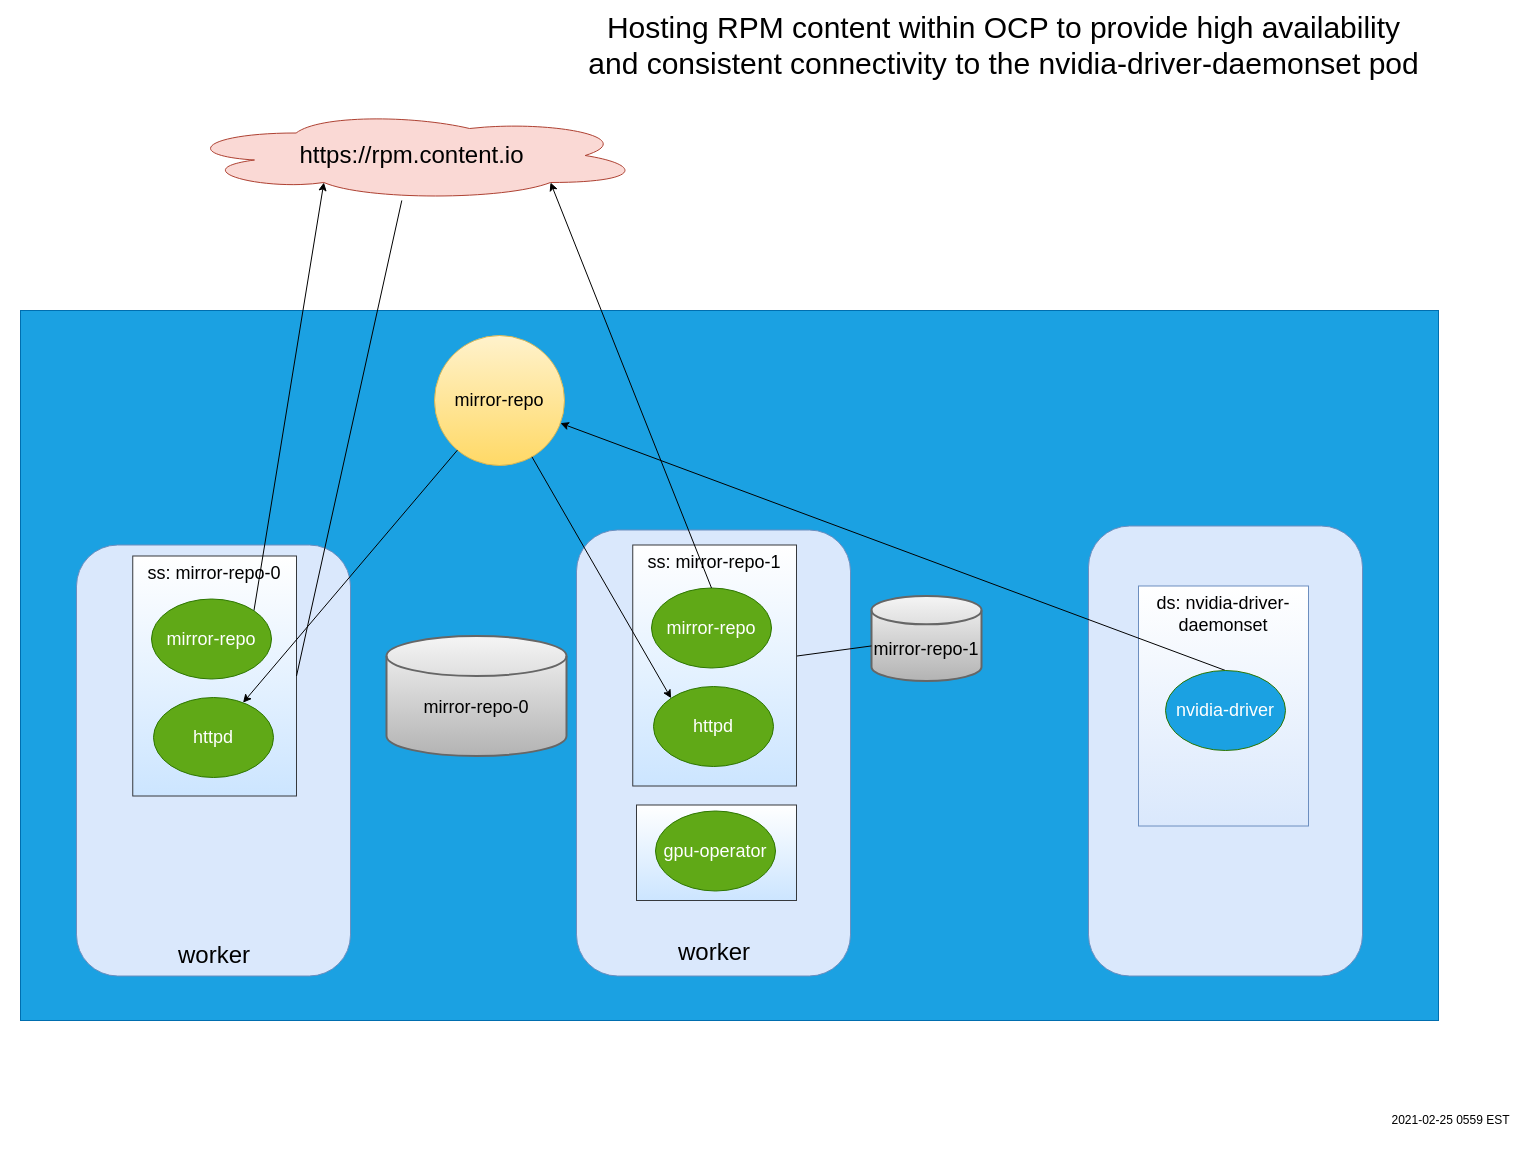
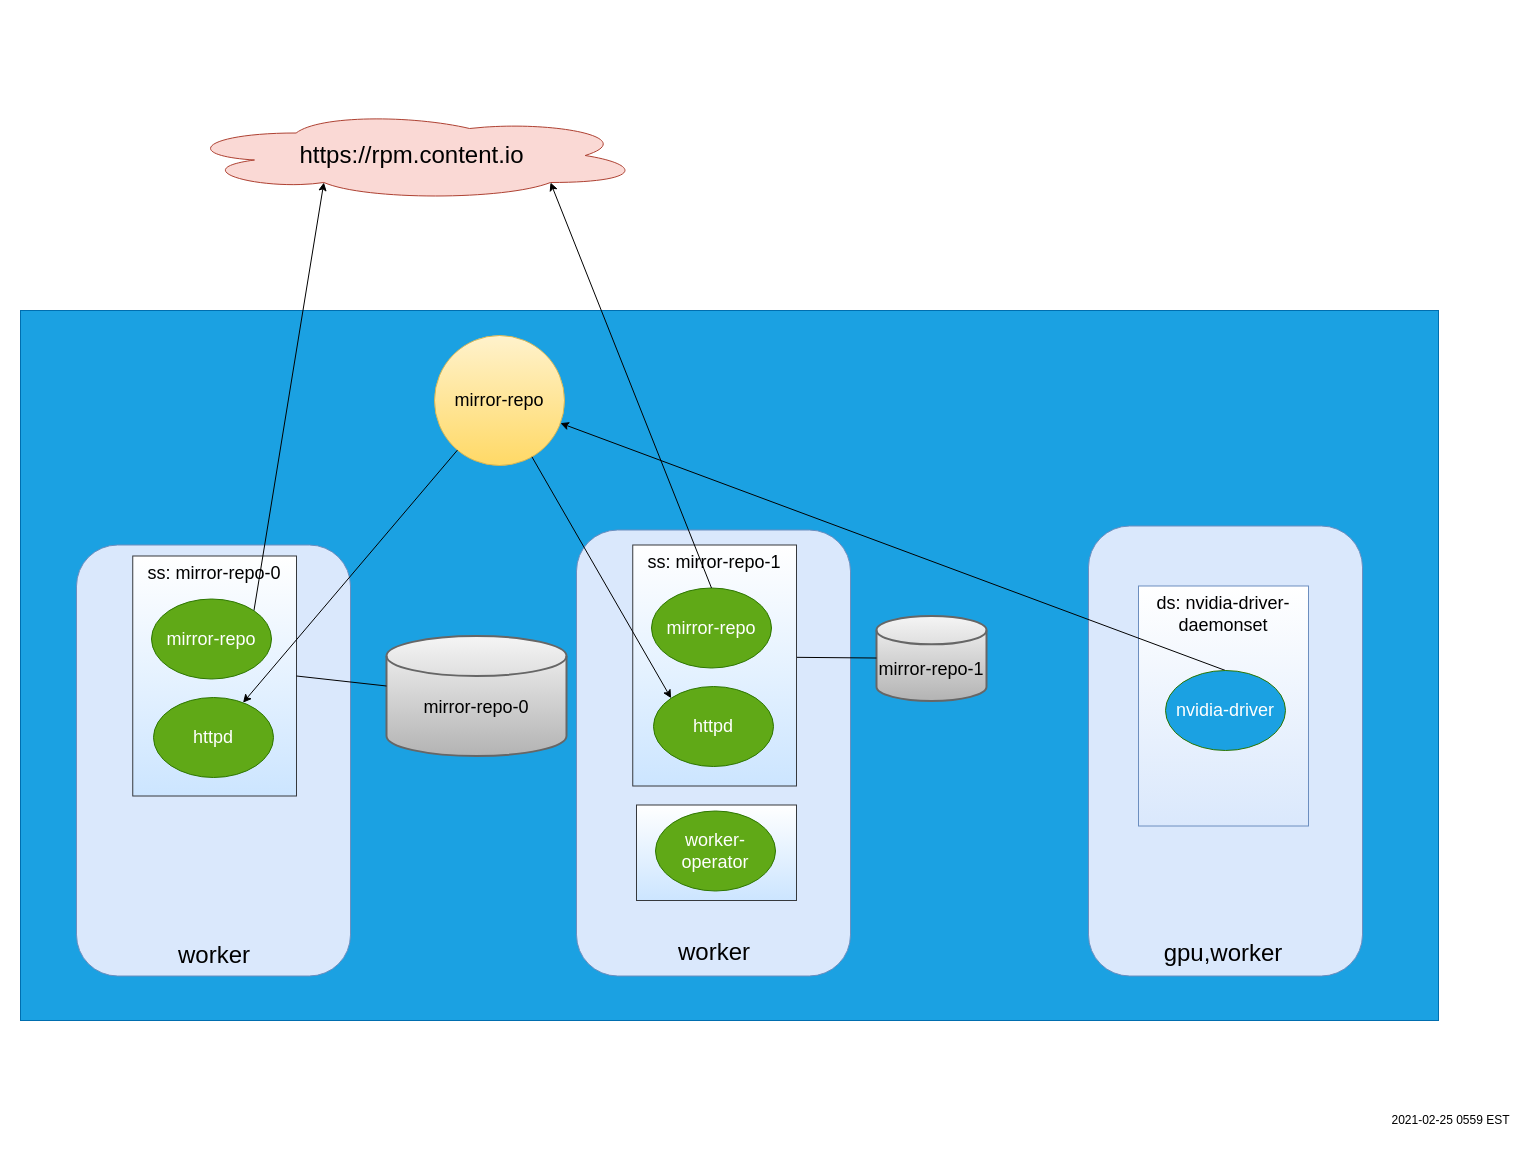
node "Hosting RPM content within OCP to provide high availability and consistent connectivity to the nvidia-driver-daemonset pod": removed
edge "https://rpm.content.io" -- "ss: mirror-repo-0": now "mirror-repo-0" -- "ss: mirror-repo-0"
node "mirror-repo-1": moved (927, 639) -> (932, 659)
node "gpu-operator": label "gpu-operator" -> "worker-operator"
node "gpu,worker": added
